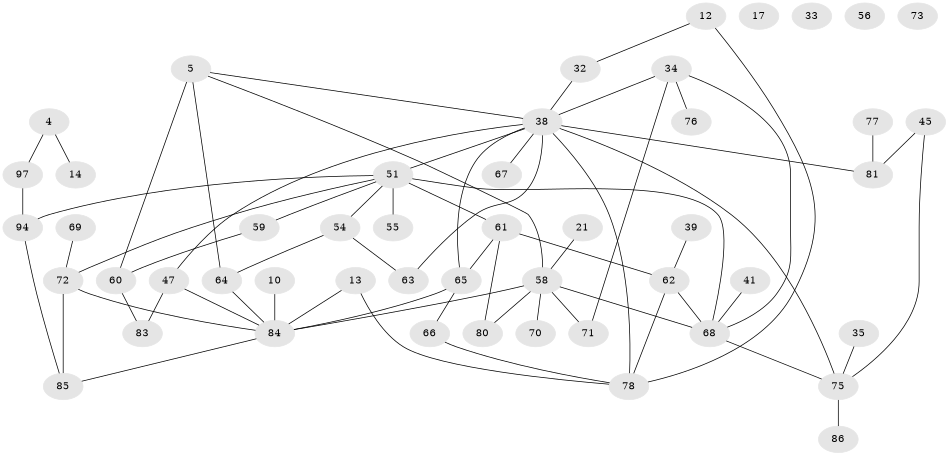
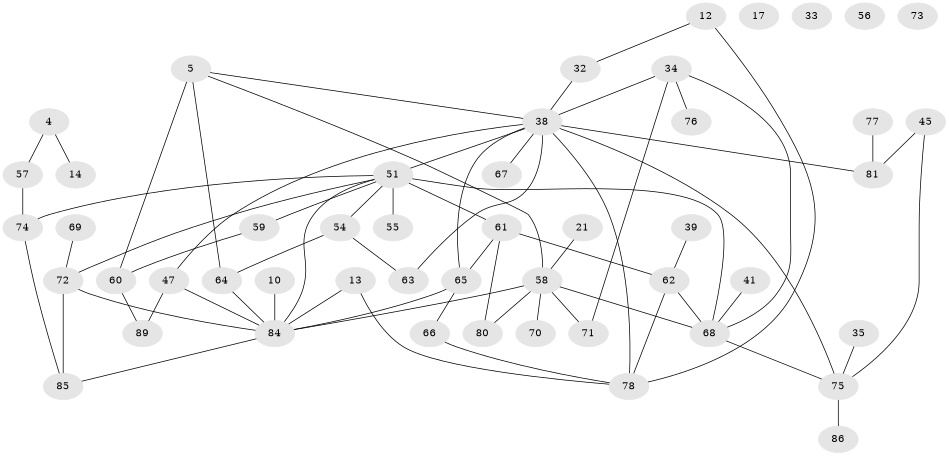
node "97": label "97" -> "57"
node "94": label "94" -> "74"
edge "51" -- "84": added
node "83": label "83" -> "89"
